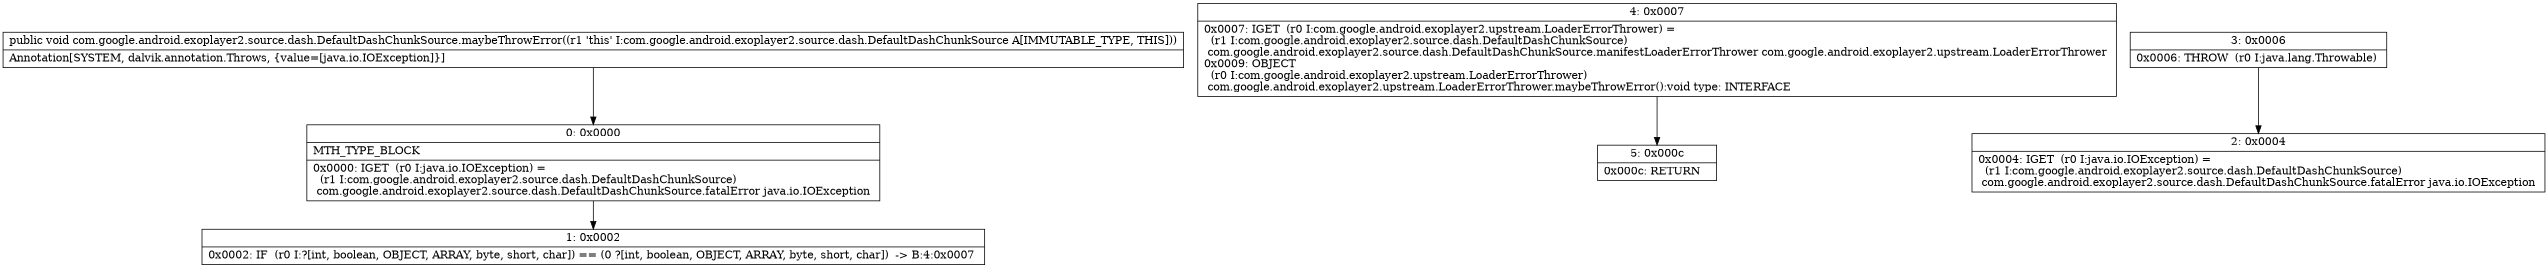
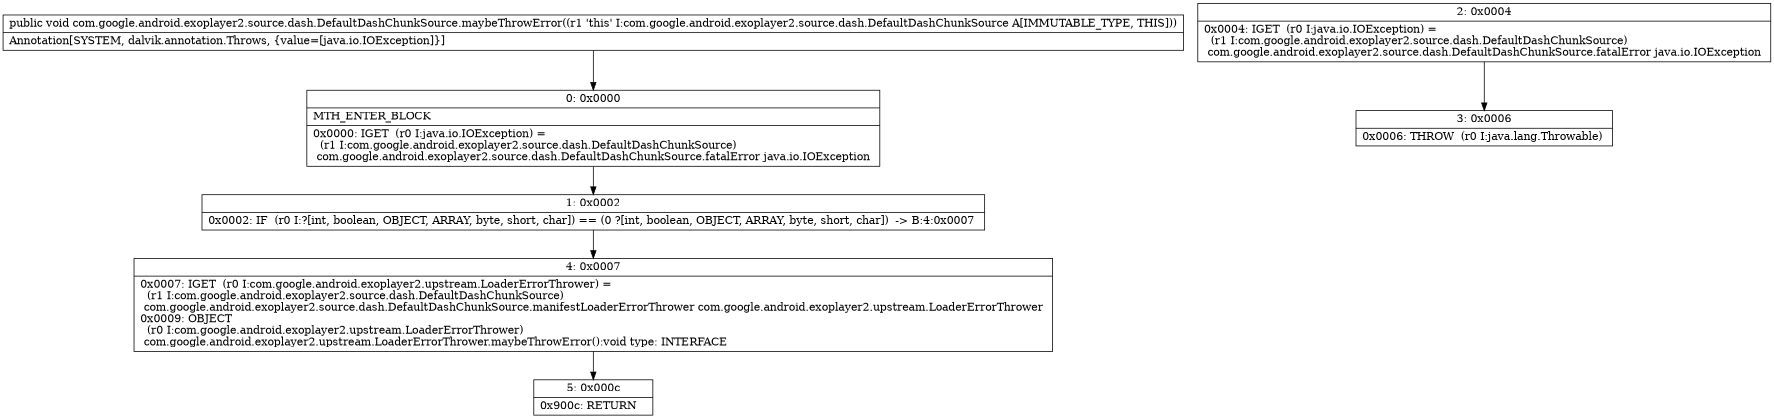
edge "3: 0x0006" -> "2: 0x0004": reversed
node "0: 0x0000": text "MTH_TYPE_BLOCK" -> "MTH_ENTER_BLOCK"
node "5: 0x000c": text "0x000c: RETURN" -> "0x900c: RETURN"
edge "1: 0x0002" -> "4: 0x0007": added
